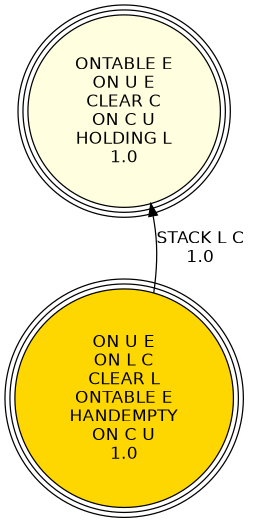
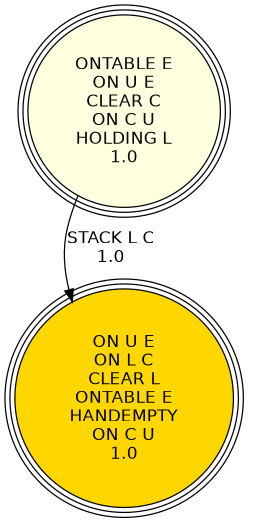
edge "ON U E ON L C CLEAR L ONTABLE E HANDEMPTY ON C U 1.0" -> "ONTABLE E ON U E CLEAR C ON C U HOLDING L 1.0": reversed
